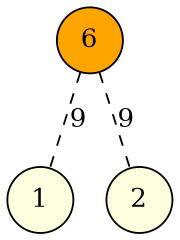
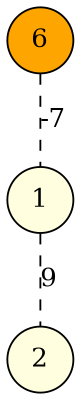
edge "6" -- "1": label "9" -> "-7"
edge "6" -- "2": now "1" -- "2"
